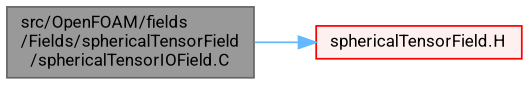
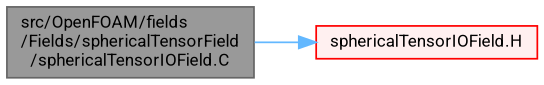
node "sphericalTensorField.H": label "sphericalTensorField.H" -> "sphericalTensorIOField.H"
